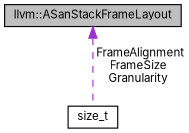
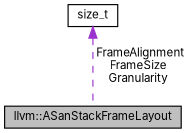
edge "size_t" -> "llvm::ASanStackFrameLayout": reversed
